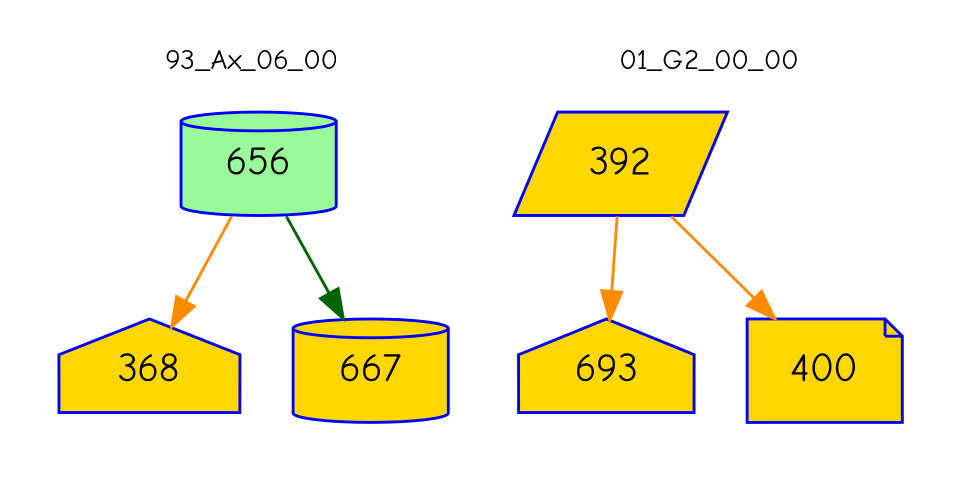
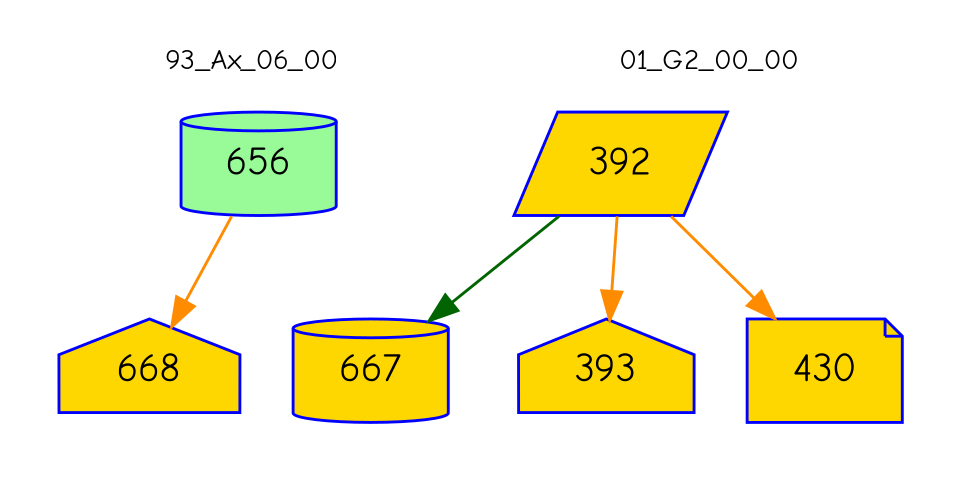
edge "656" -> "667": now "392" -> "667"
node "368": label "368" -> "668"
node "693": label "693" -> "393"
node "400": label "400" -> "430"
